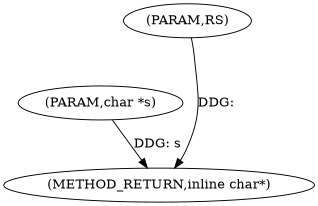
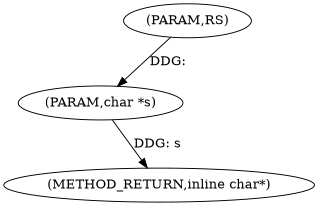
edge "(PARAM,RS)" -> "(METHOD_RETURN,inline char*)": now "(PARAM,RS)" -> "(PARAM,char *s)"
